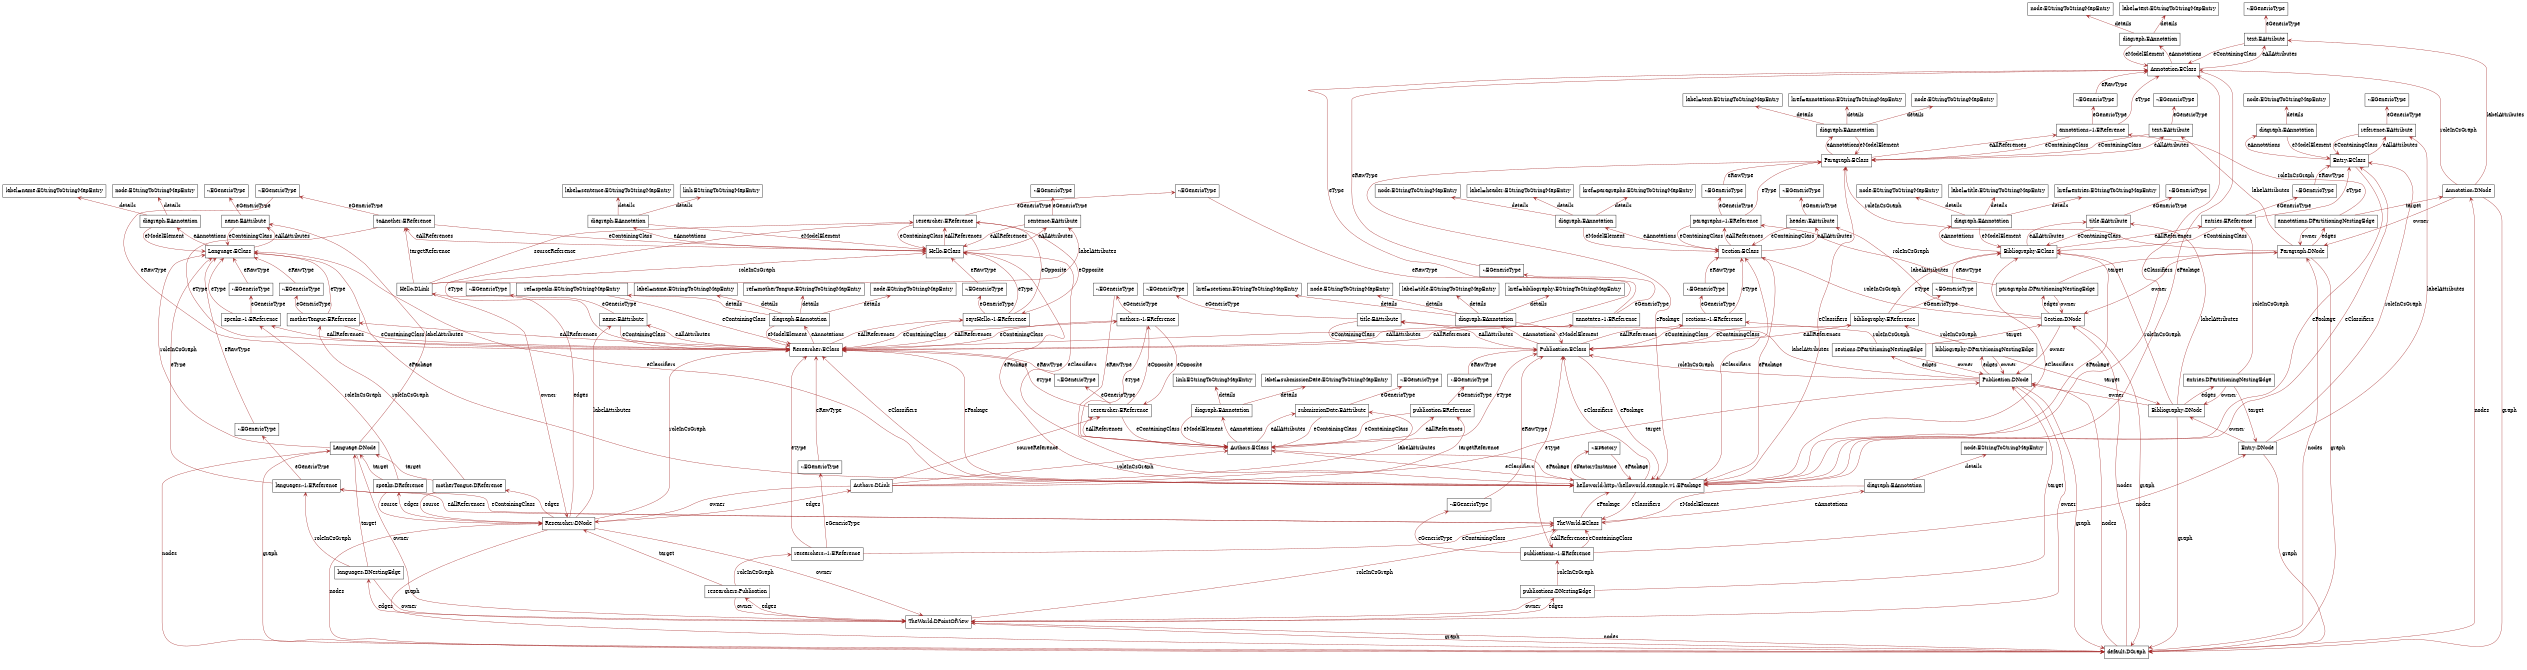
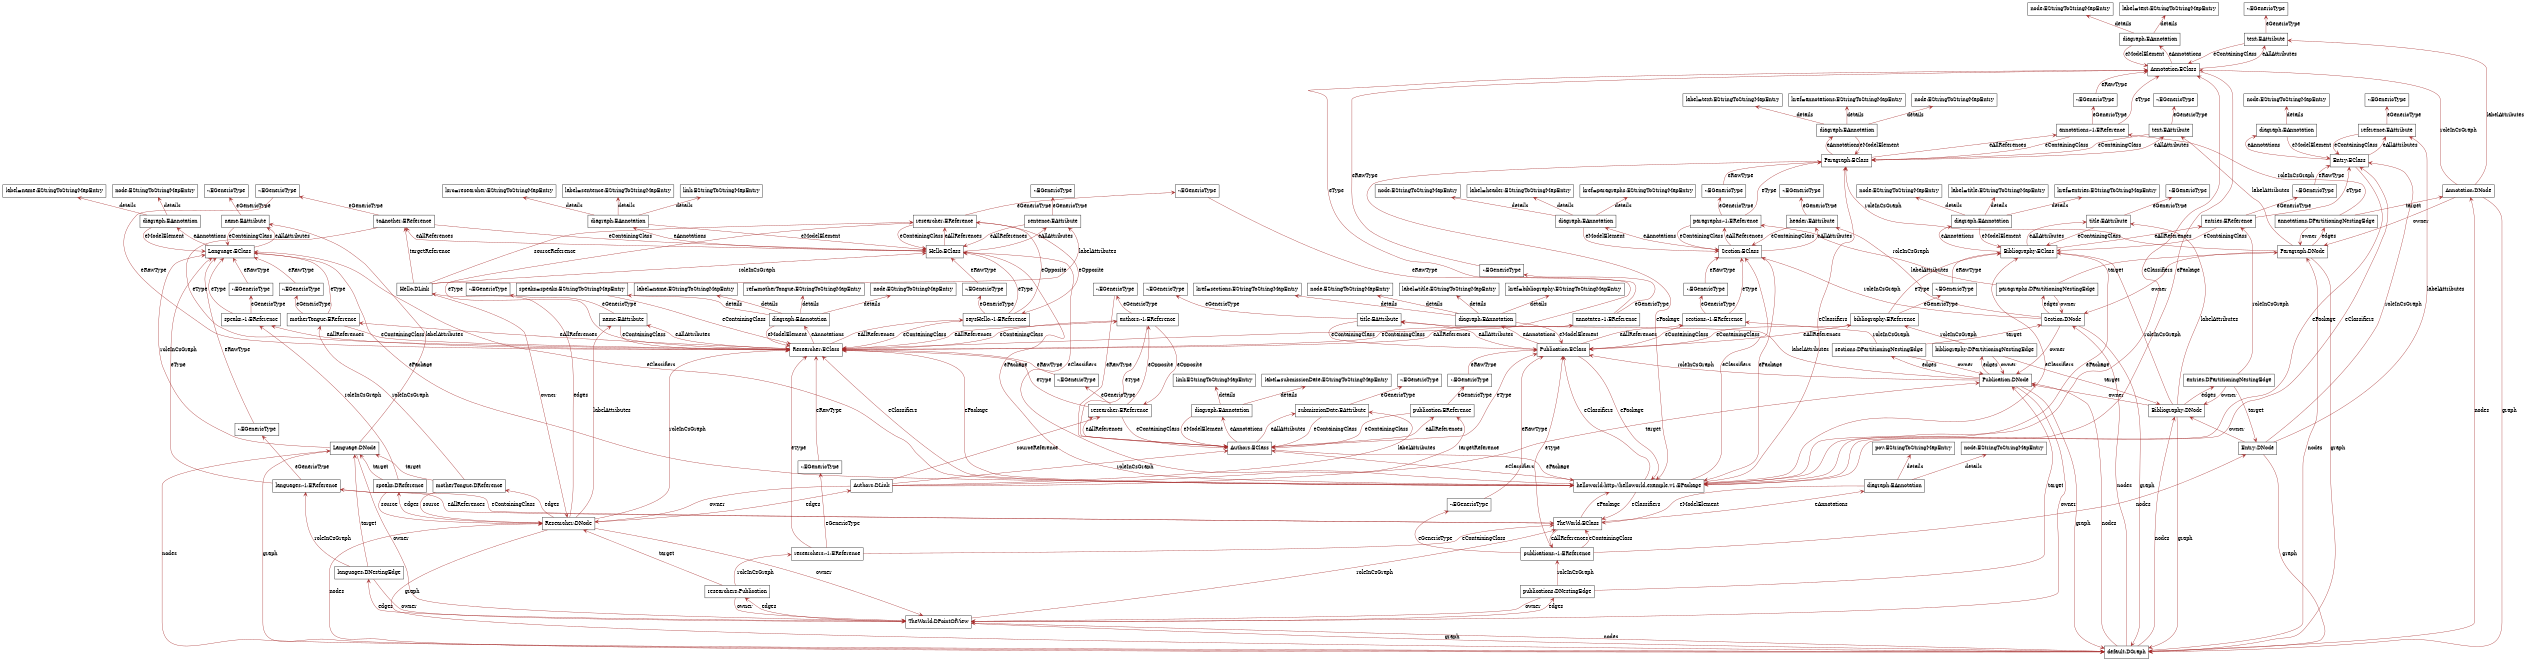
node "lsrc=researcher:EStringToStringMapEntry": added
node "ref=speaks:EStringToStringMapEntry": label "ref=speaks:EStringToStringMapEntry" -> "speaks=speaks:EStringToStringMapEntry"
edge "annotates;-1:EReference" -> "Researcher:EClass": label "eAllAttributes" -> "eContainingClass"
node "-:EFactory": removed
node "pov:EStringToStringMapEntry": added
edge "default:DGraph" -> "Bibliography:DNode": added, label "nodes"
